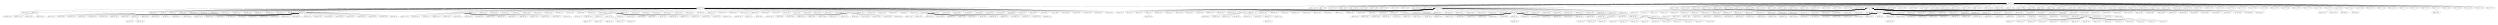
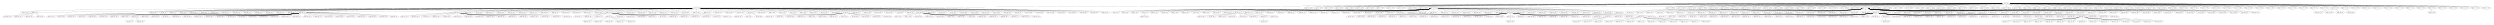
node "Node-490 (20)": removed
